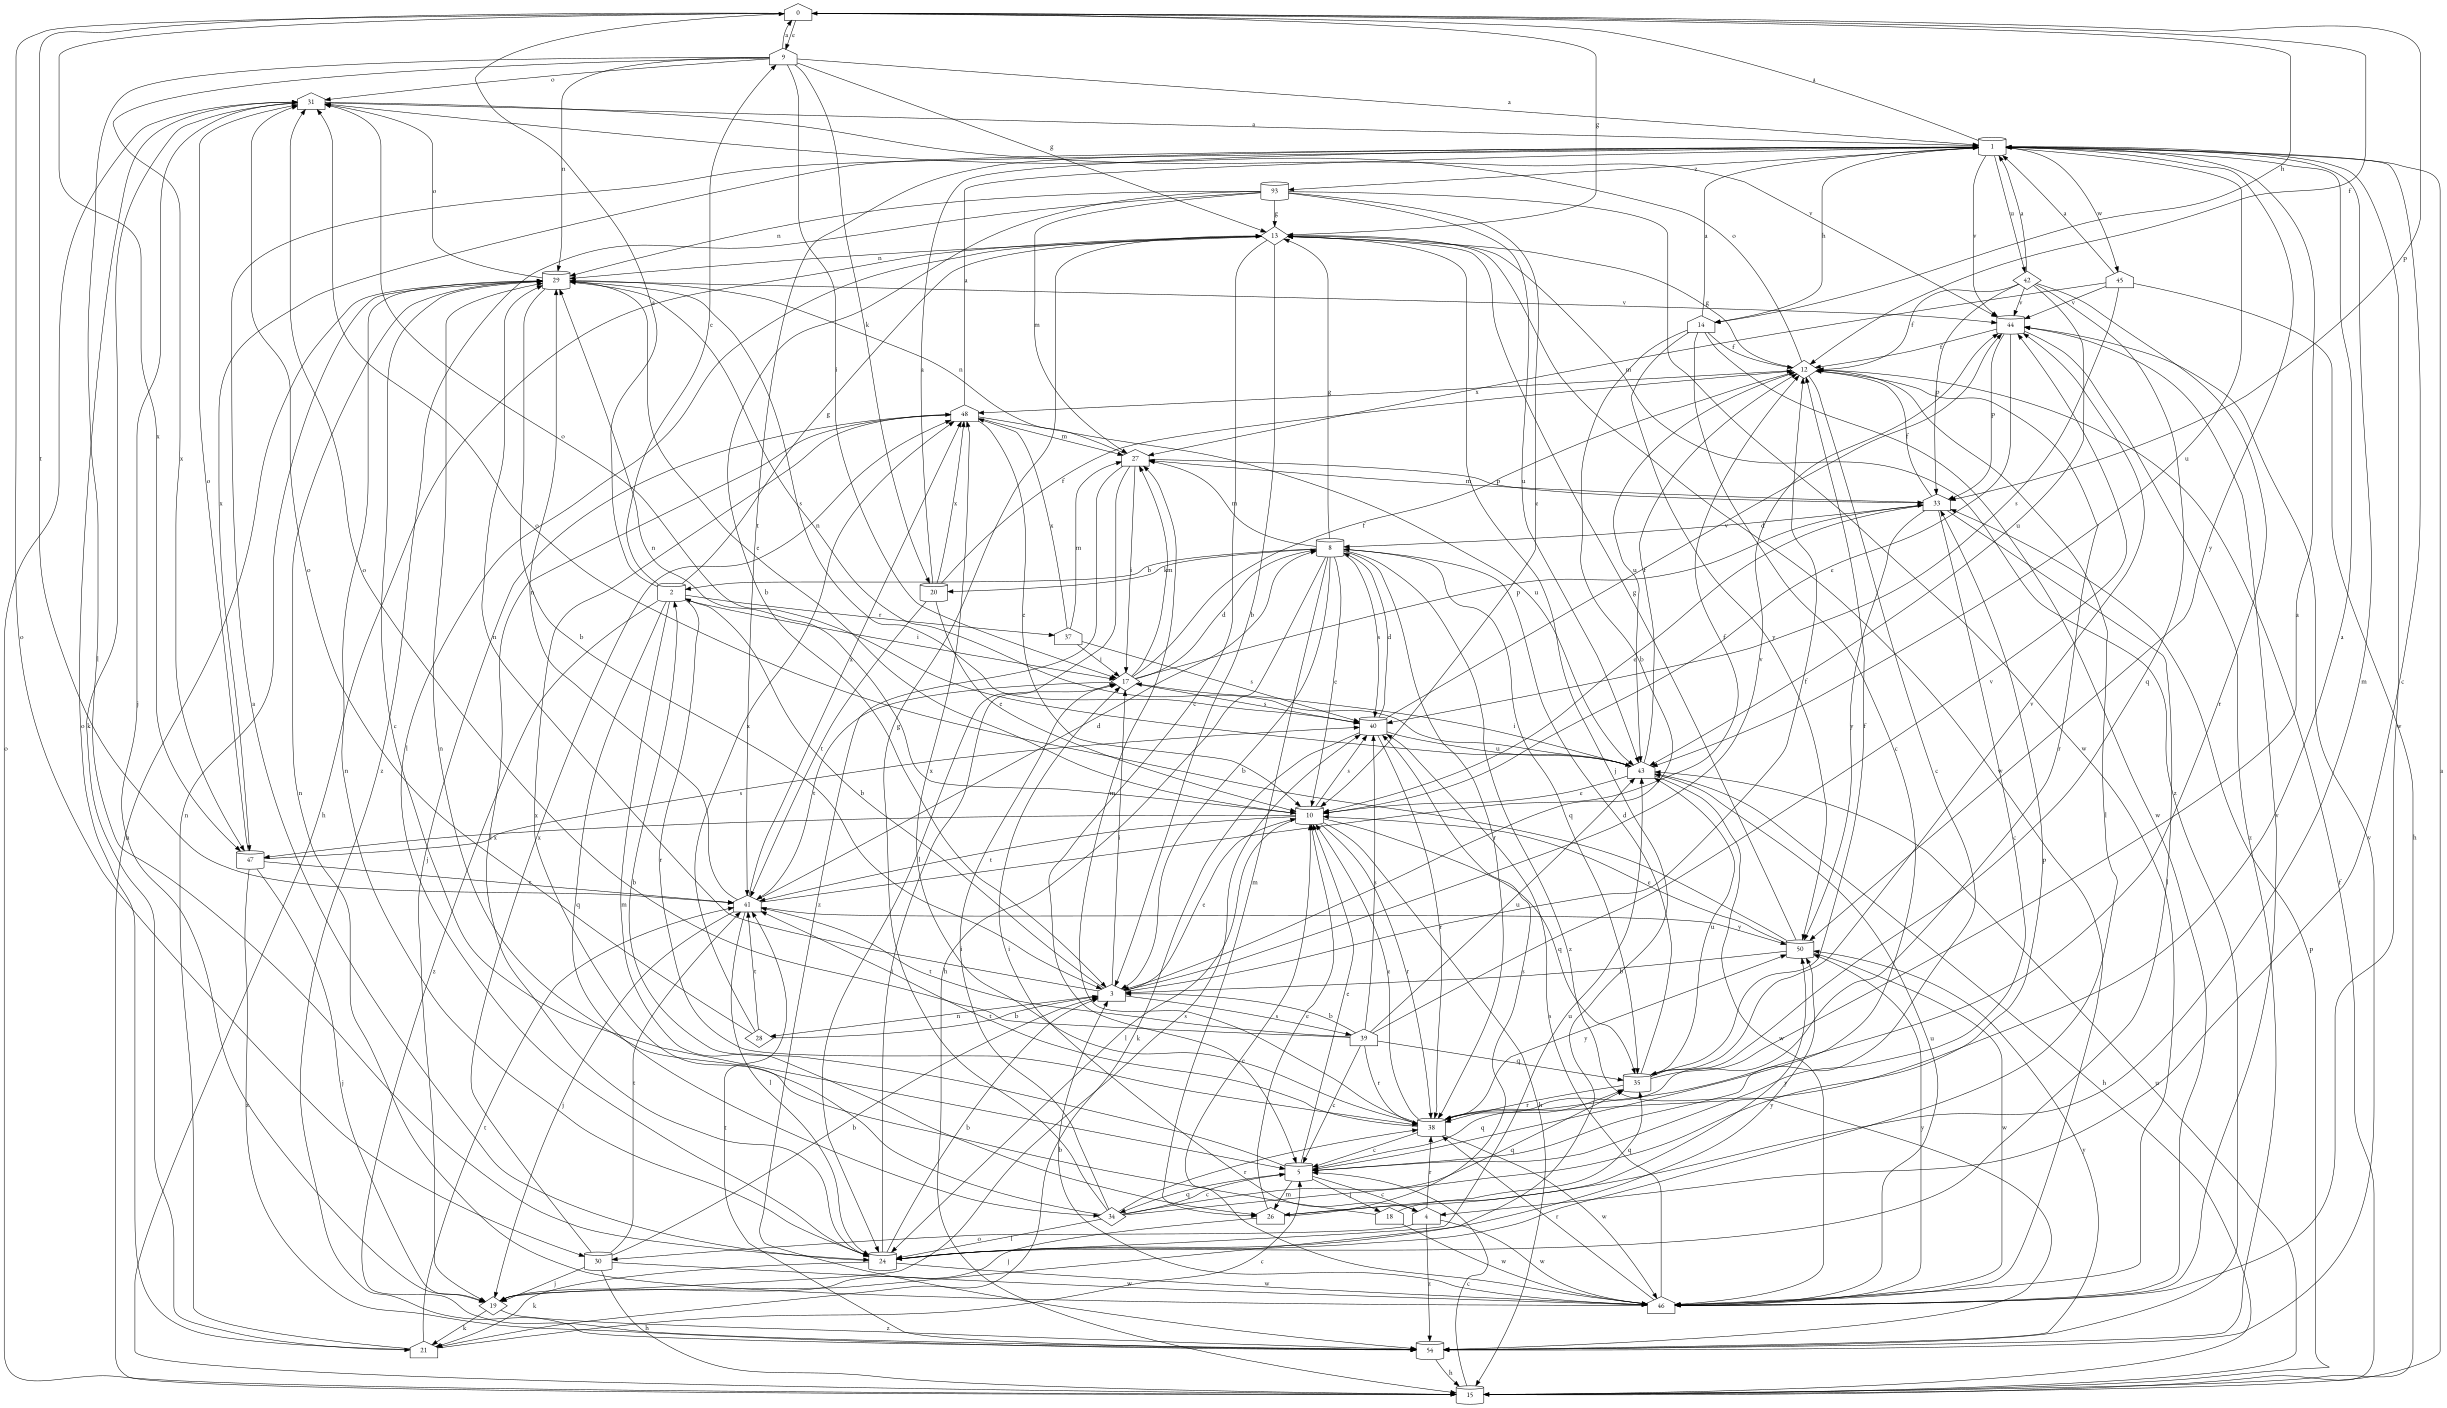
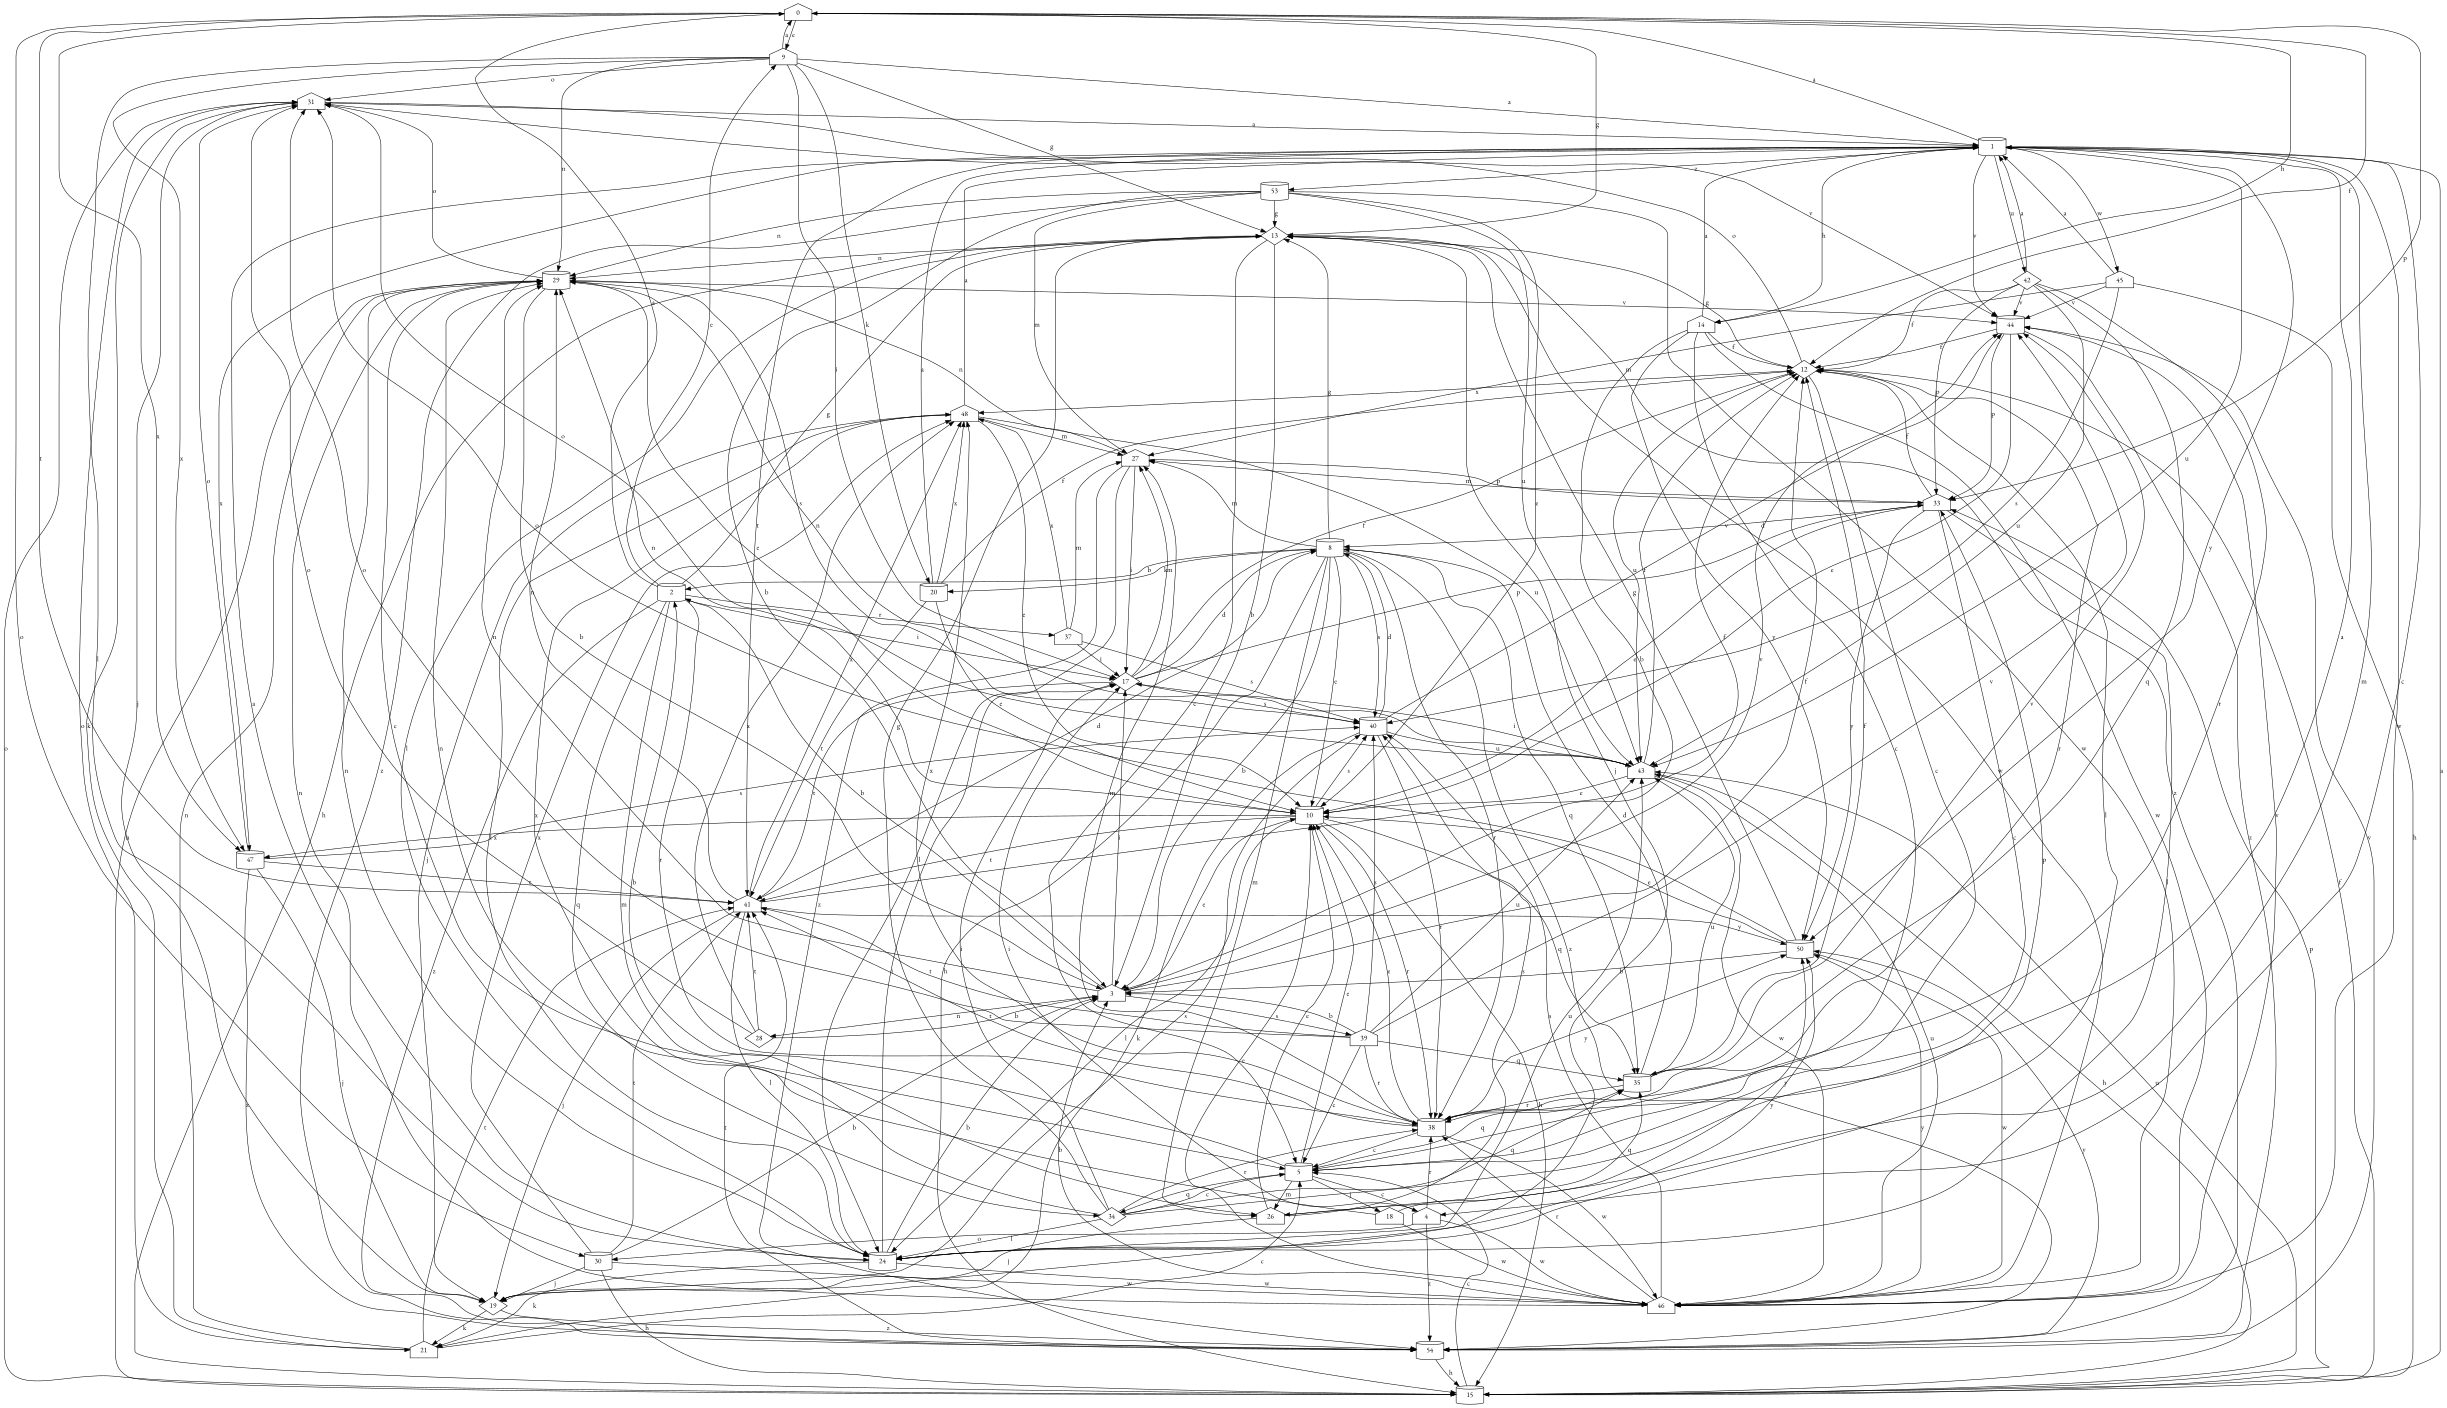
node "93": label "93" -> "53"
edge "35" -> "1": removed, label "a"
